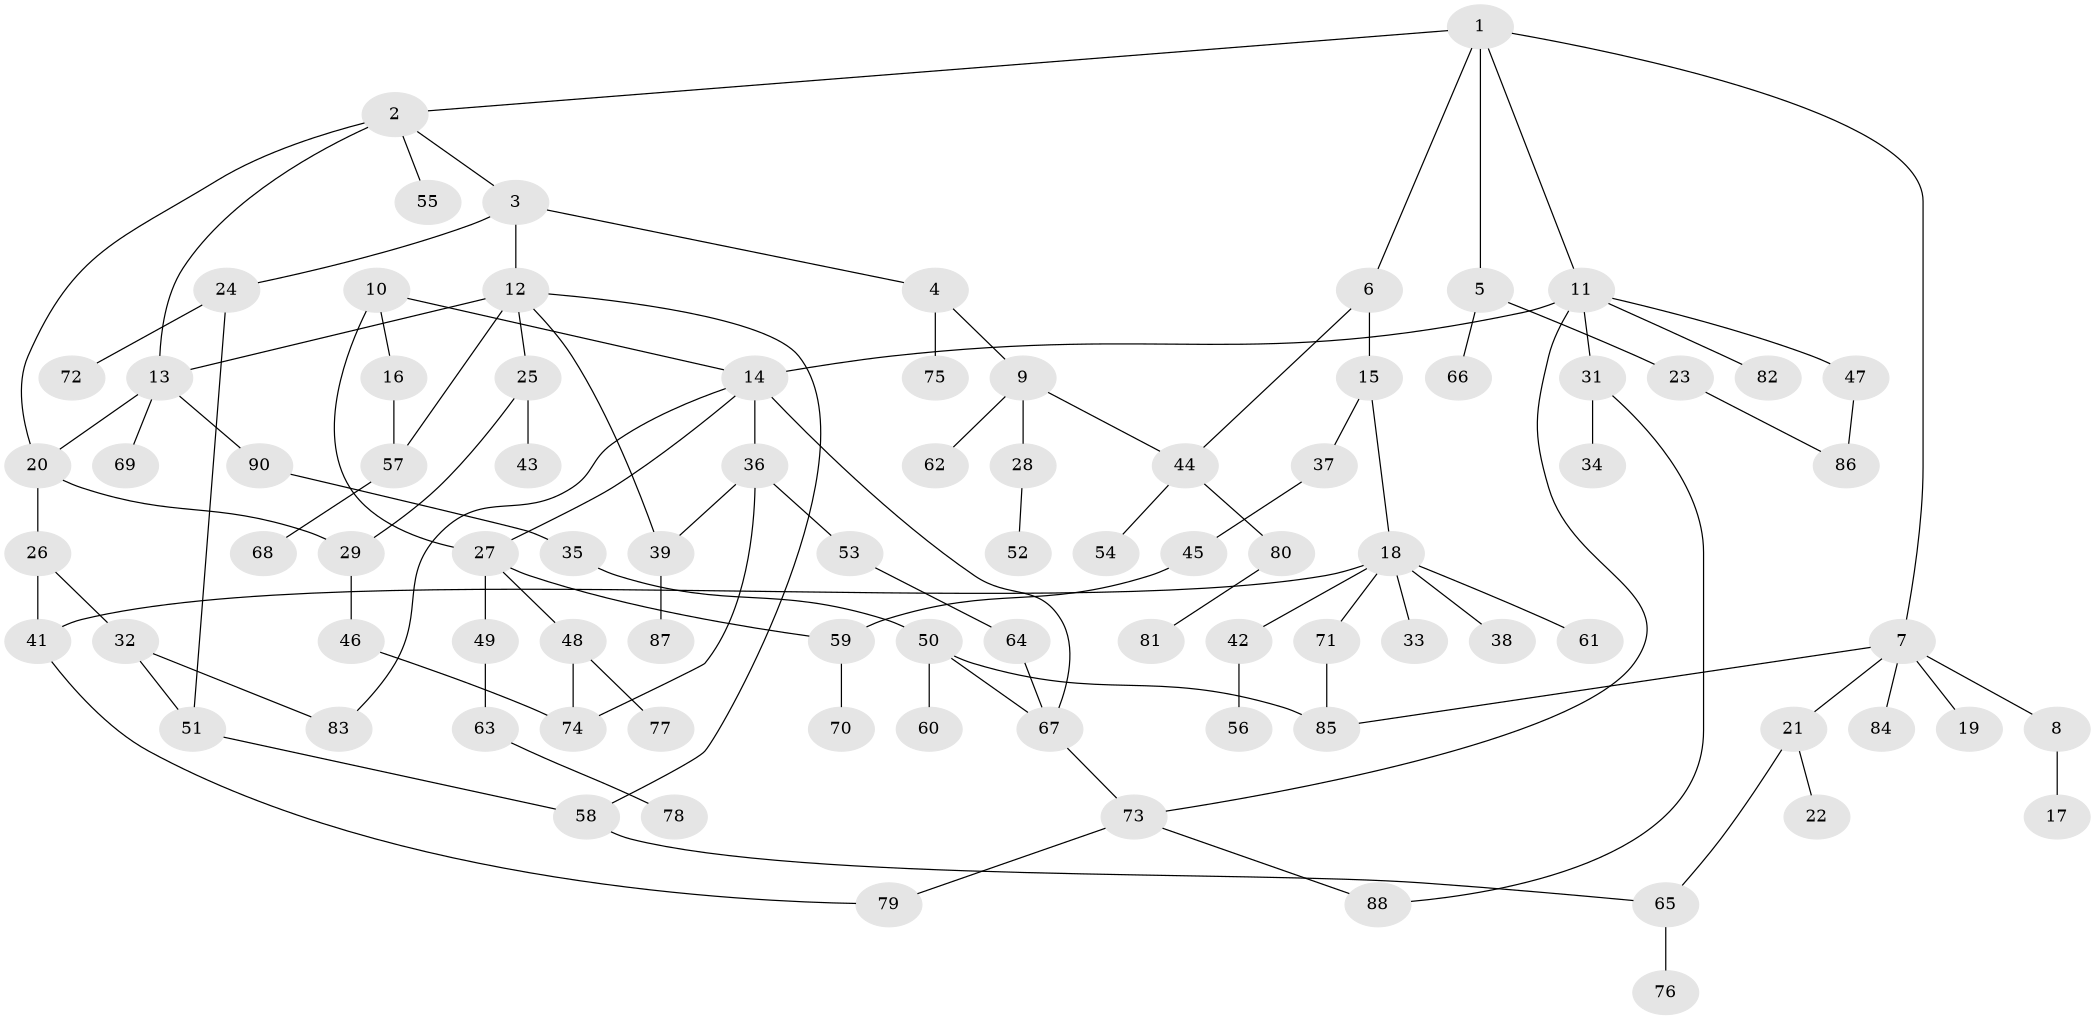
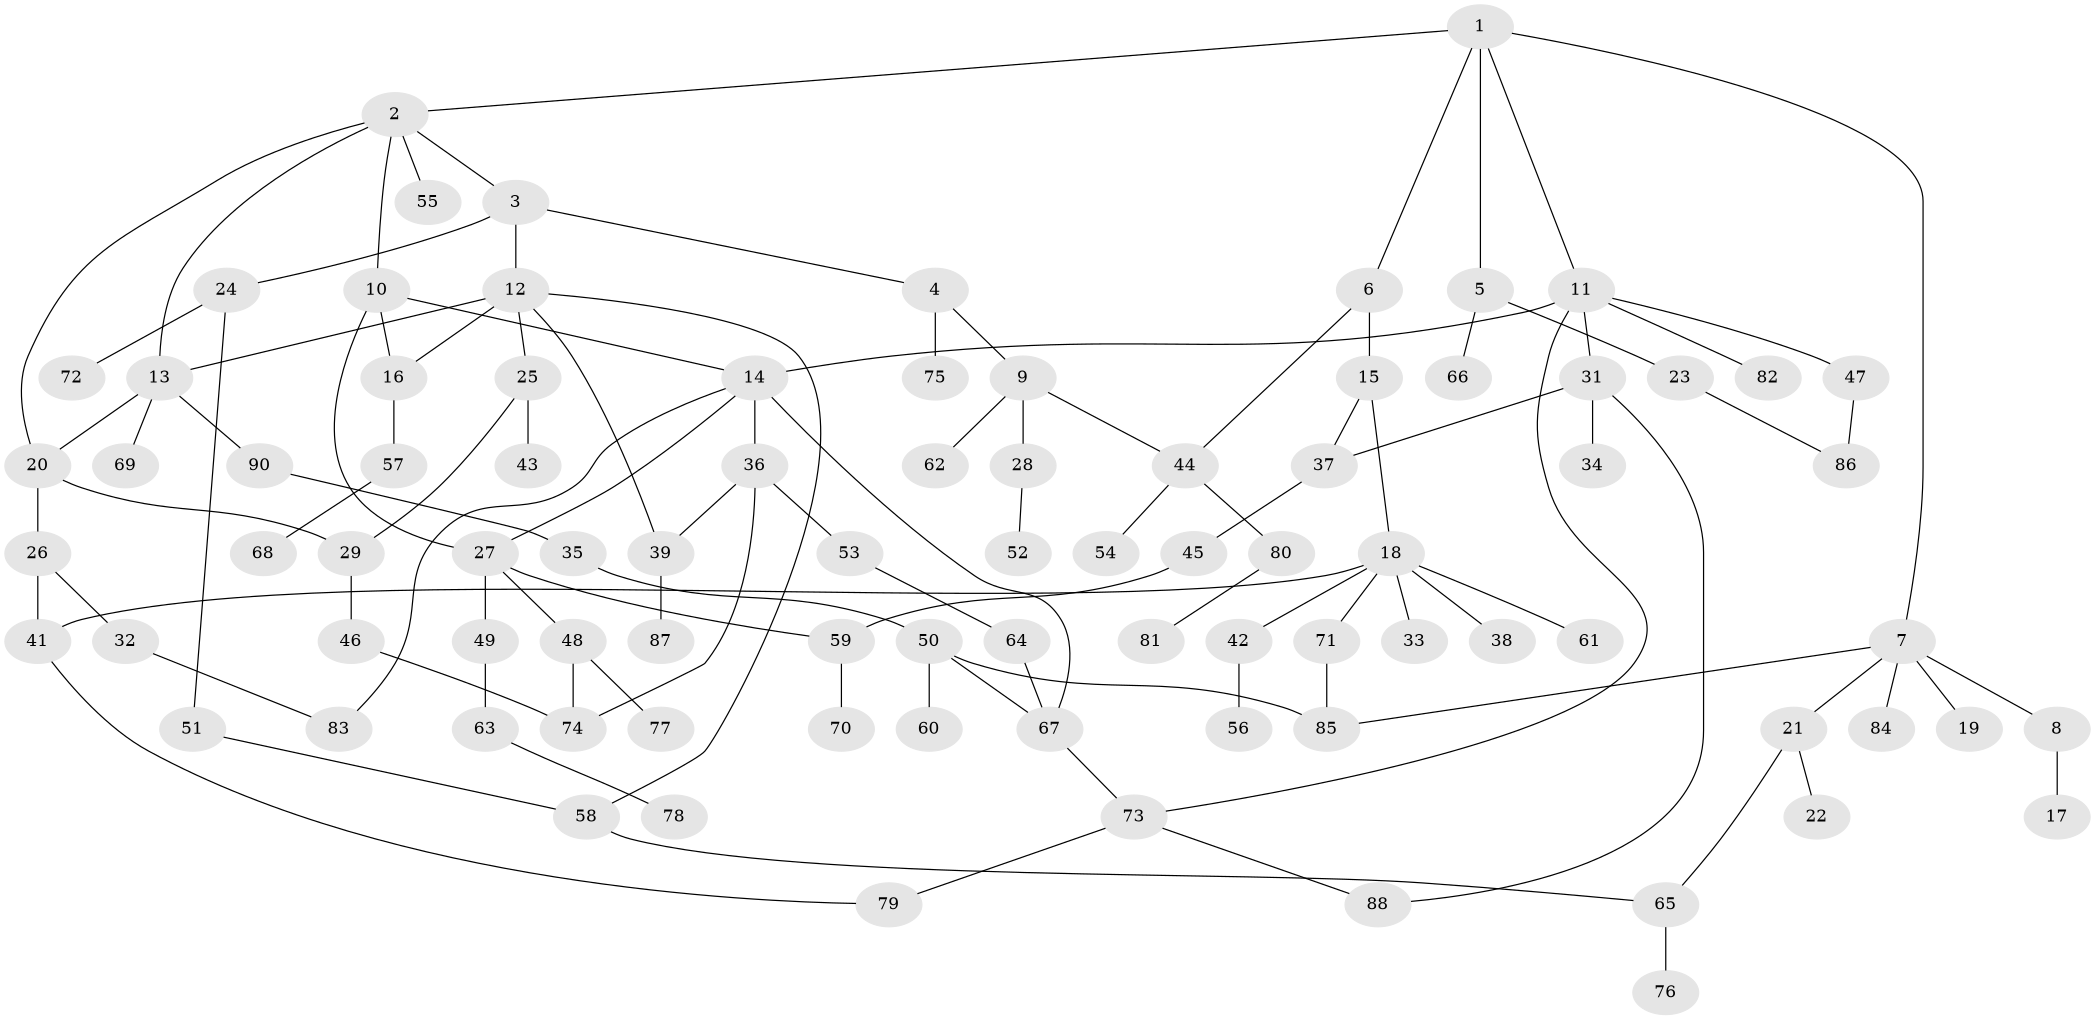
edge "2" -- "10": added
edge "12" -- "57": now "12" -- "16"
edge "31" -- "37": added
edge "32" -- "51": removed
